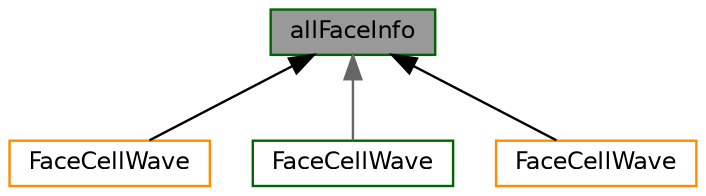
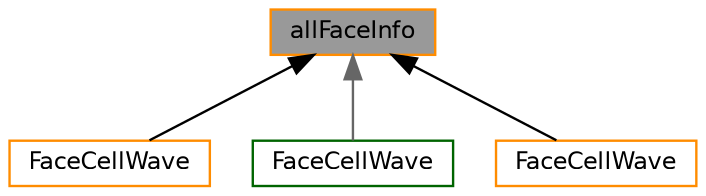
node "allFaceInfo": color darkgreen -> darkorange
